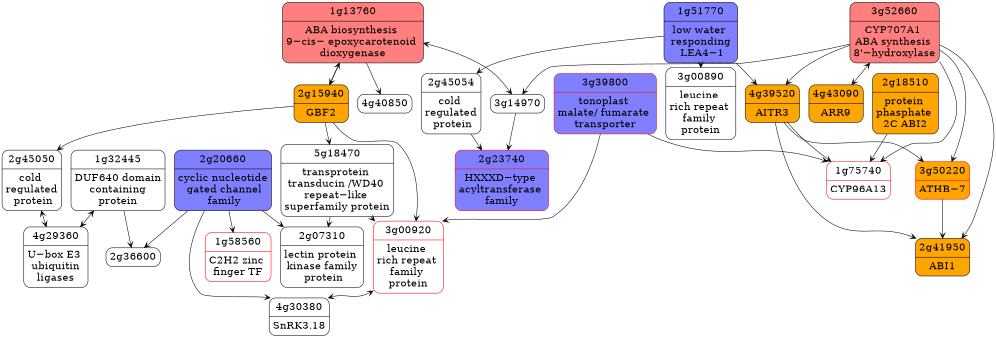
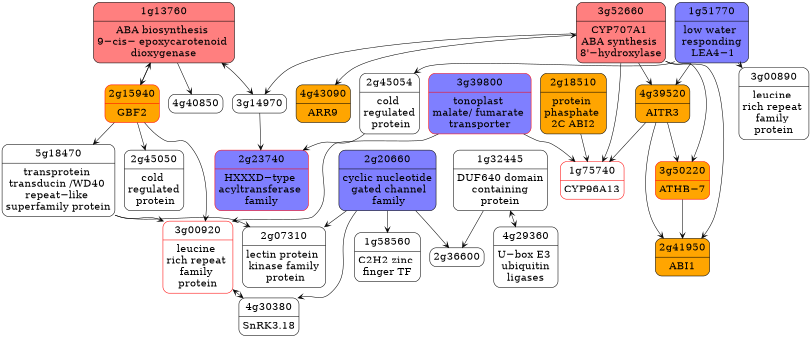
node "2g15940": color black -> red
edge "2g45050" -- "4g29360": removed
node "1g58560": color red -> black
